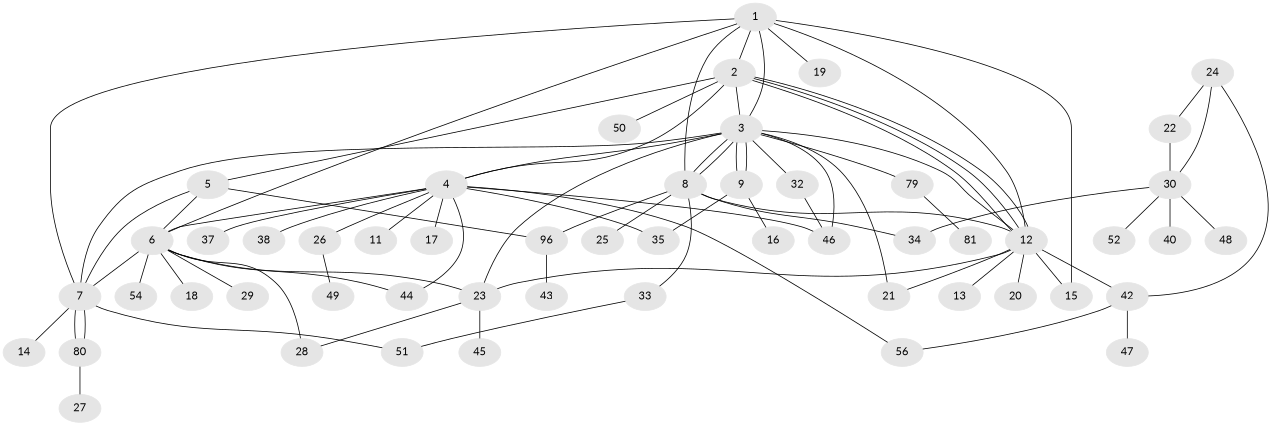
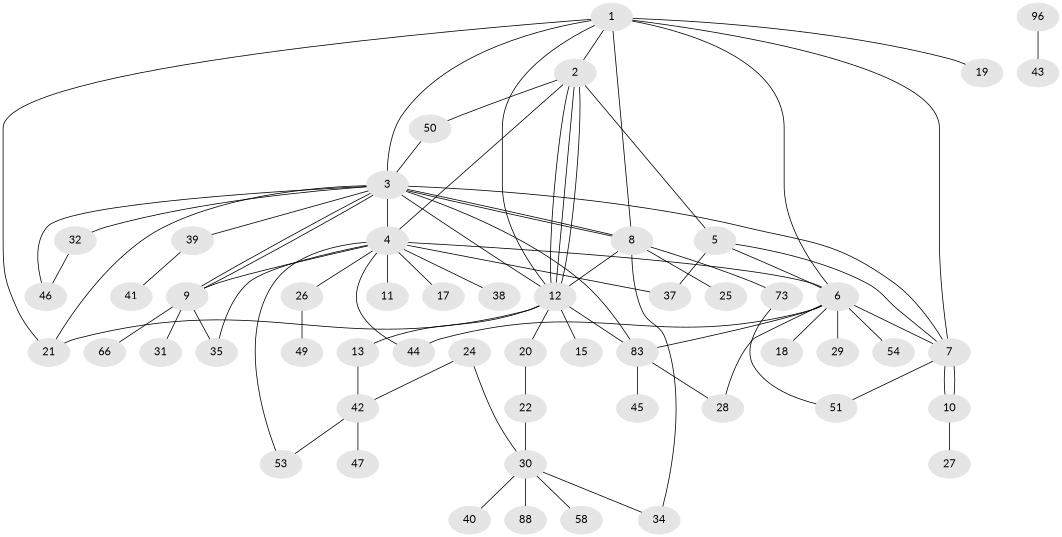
edge "1" -- "15": now "1" -- "21"
edge "2" -- "3": now "50" -- "3"
edge "24" -- "22": now "20" -- "22"
node "79": label "79" -> "39"
edge "4" -- "46": now "4" -- "9"
edge "5" -- "96": now "5" -- "37"
edge "8" -- "96": removed
node "16": label "16" -> "66"
node "81": label "81" -> "41"
node "52": label "52" -> "58"
node "48": label "48" -> "88"
edge "12" -- "42": now "13" -- "42"
node "23": label "23" -> "83"
node "33": label "33" -> "73"
node "14": removed
node "80": label "80" -> "10"
node "31": added
node "56": label "56" -> "53"
